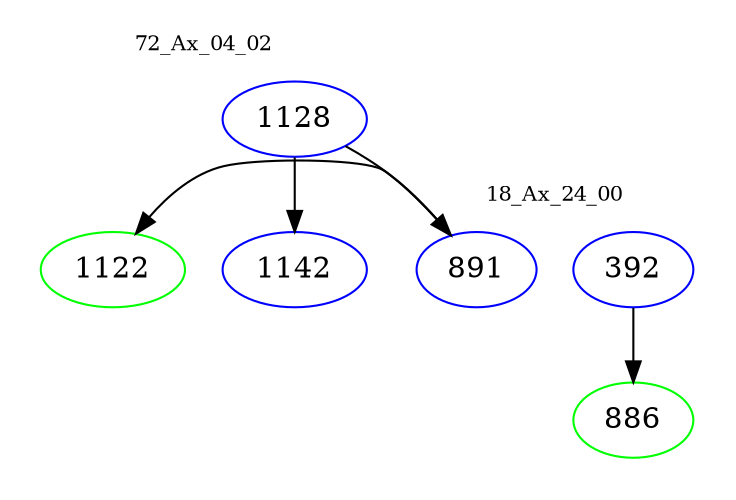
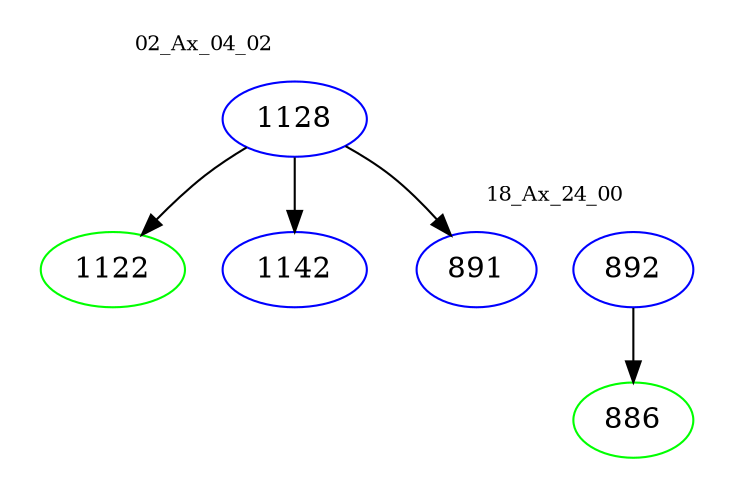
cluster "72_Ax_04_02": label "72_Ax_04_02" -> "02_Ax_04_02"
edge "891" -> "1122": now "1128" -> "1122"
node "392": label "392" -> "892"
